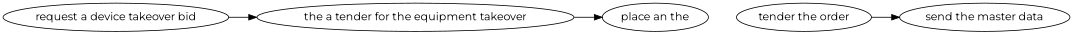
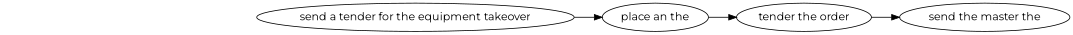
node "request a device takeover bid": removed
node "the a tender for the equipment takeover": label "the a tender for the equipment takeover" -> "send a tender for the equipment takeover"
edge "place an the" -> "tender the order": added
node "send the master data": label "send the master data" -> "send the master the"
